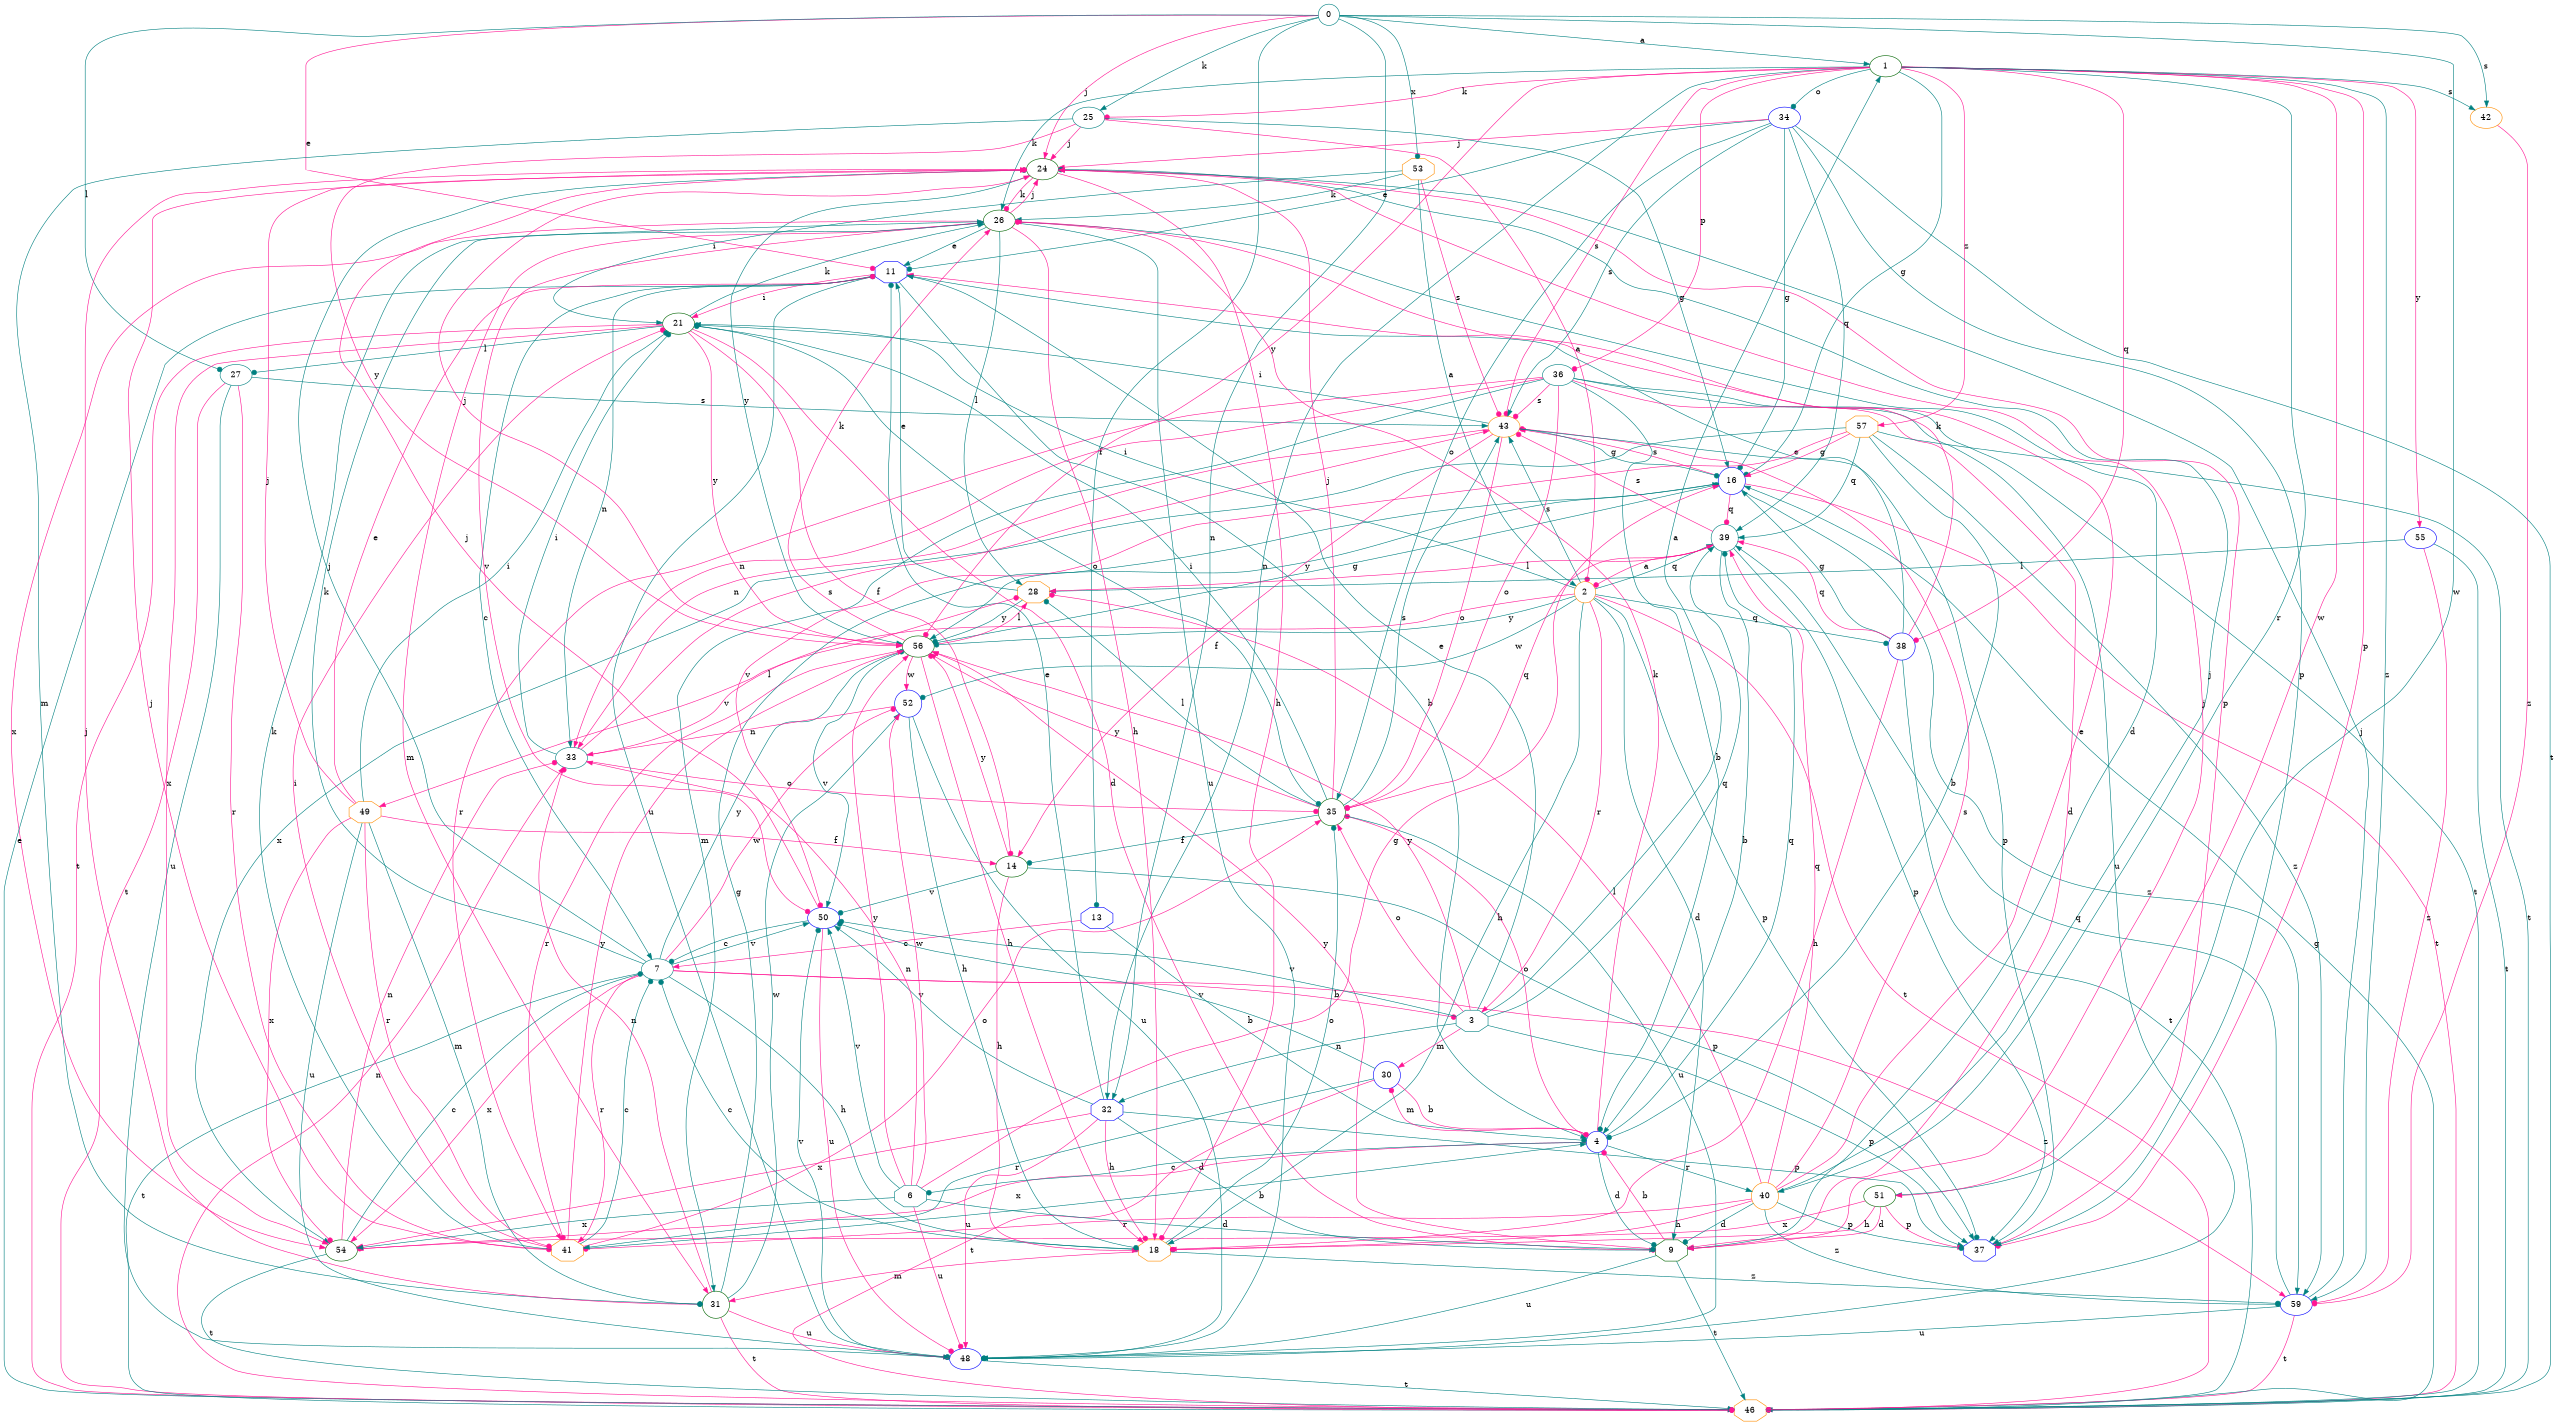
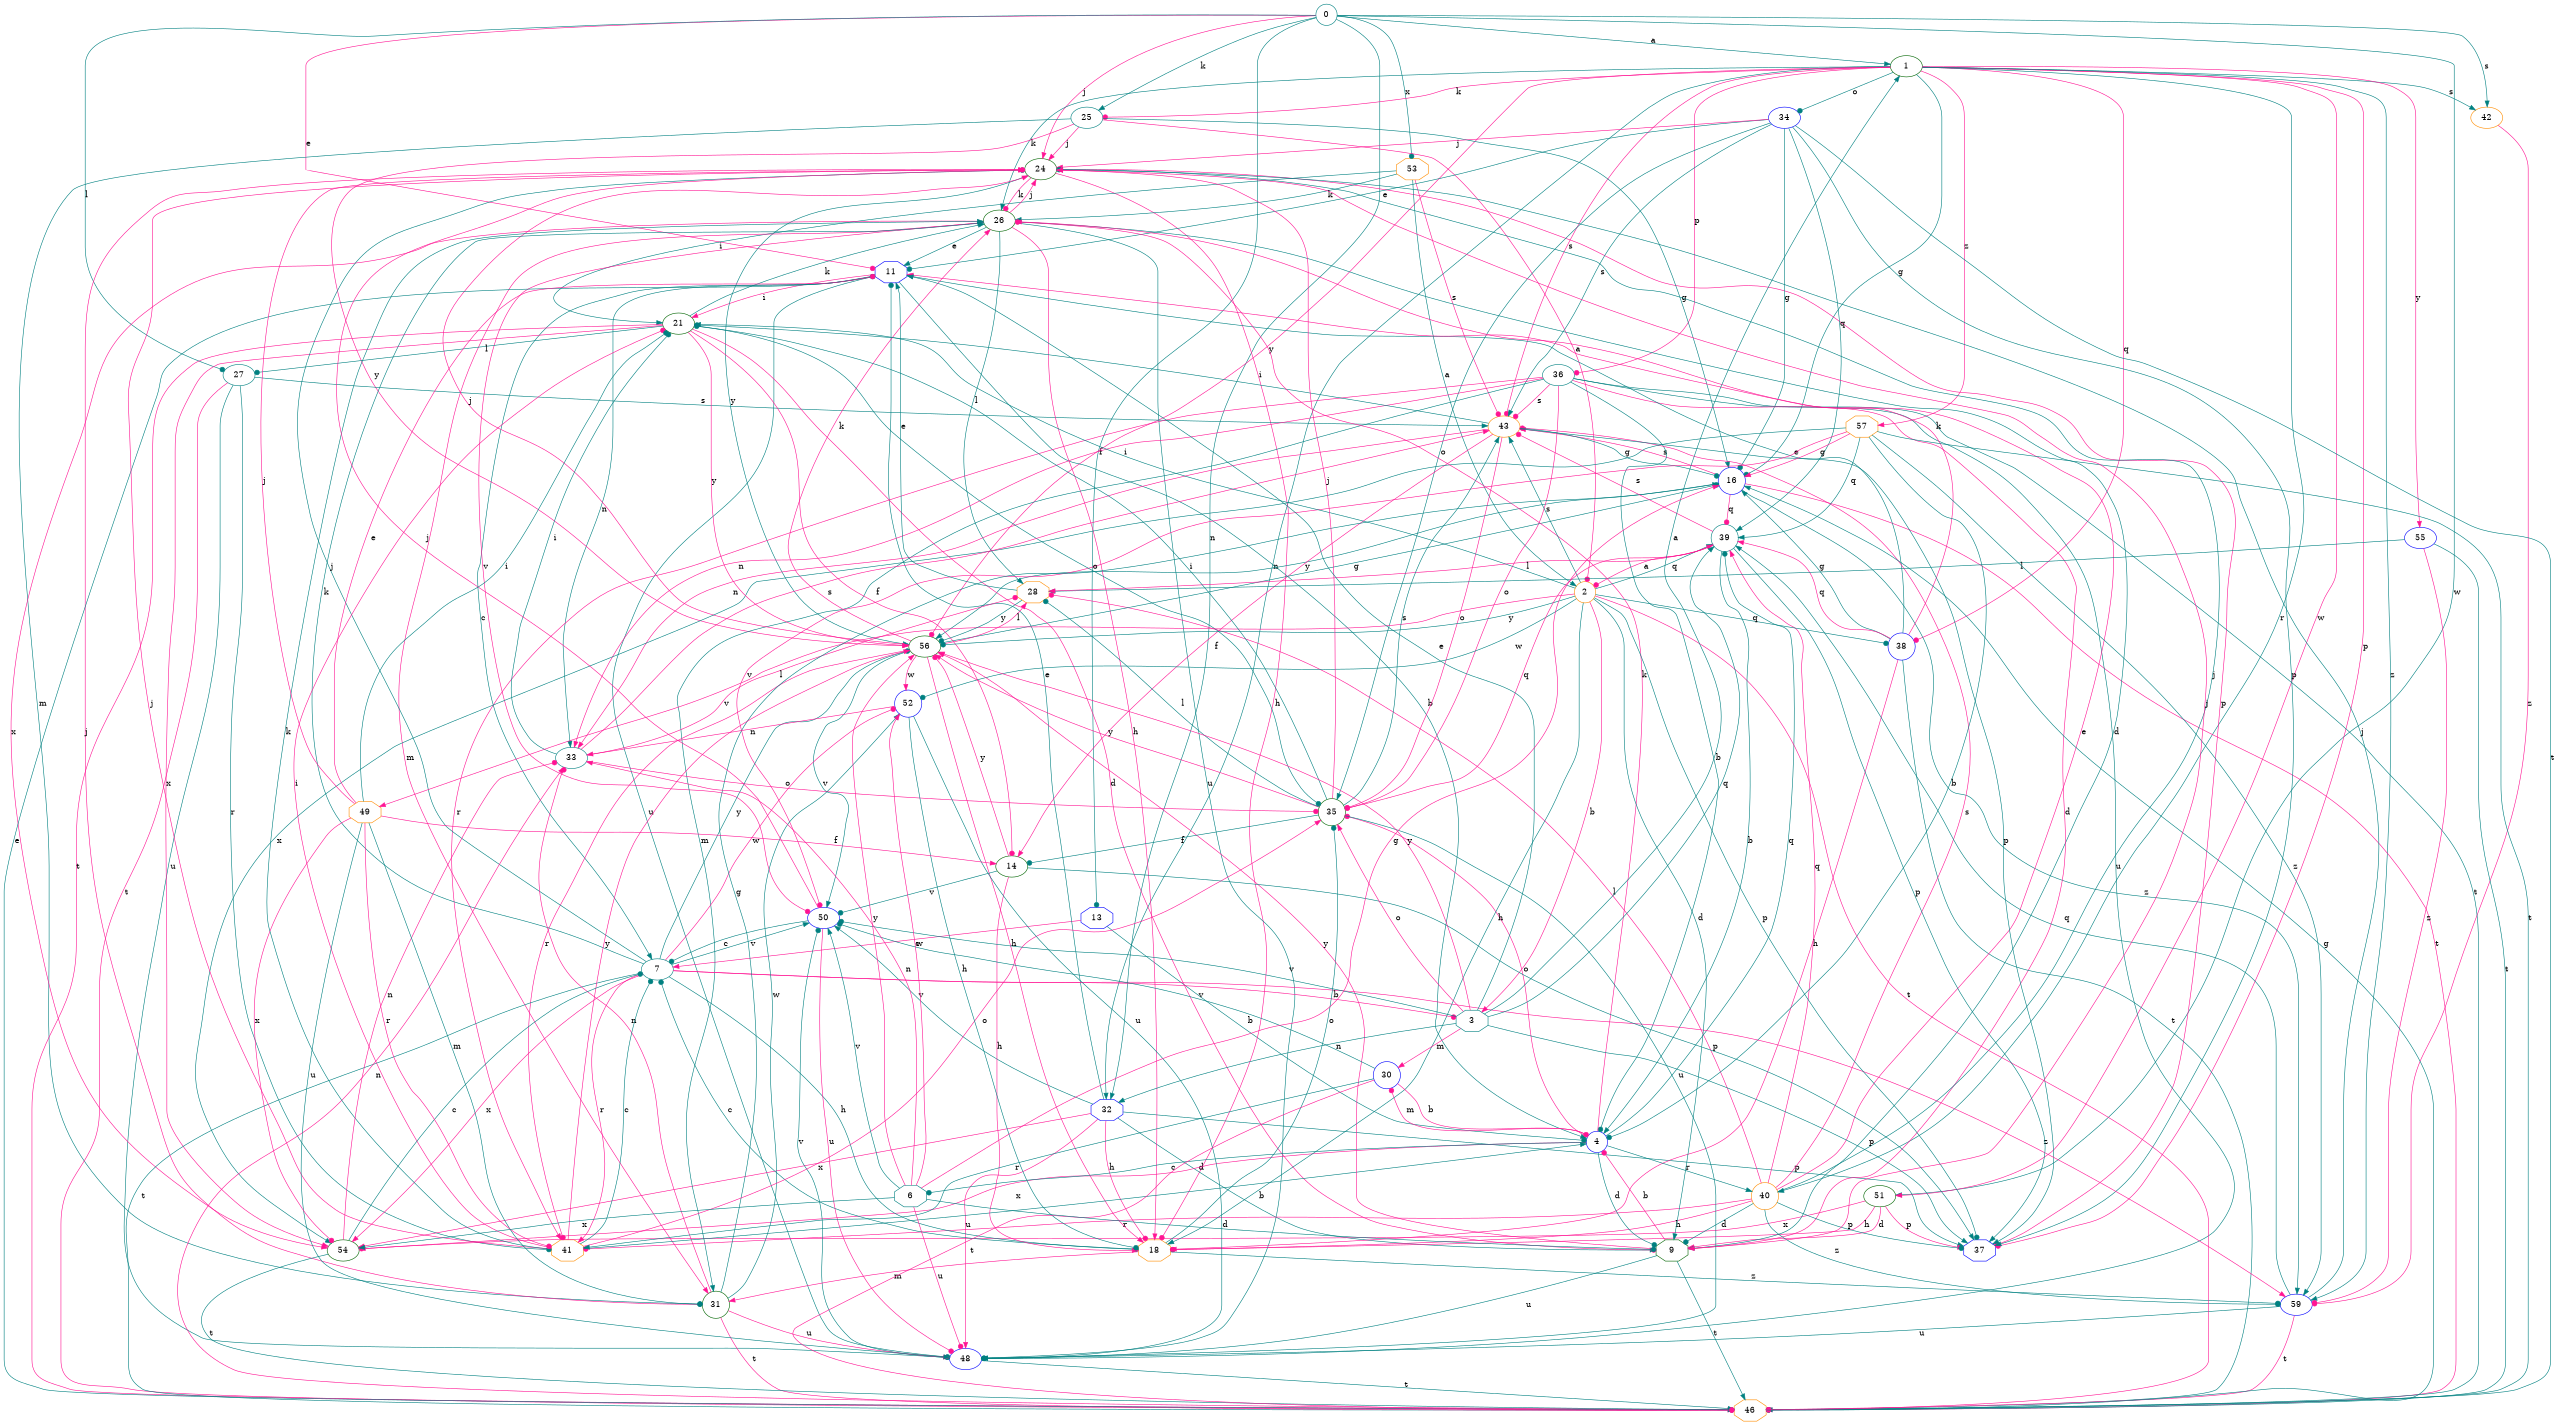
edge "2" -> "3": label "r" -> "b"
edge "27" -> "41": color deeppink -> teal
